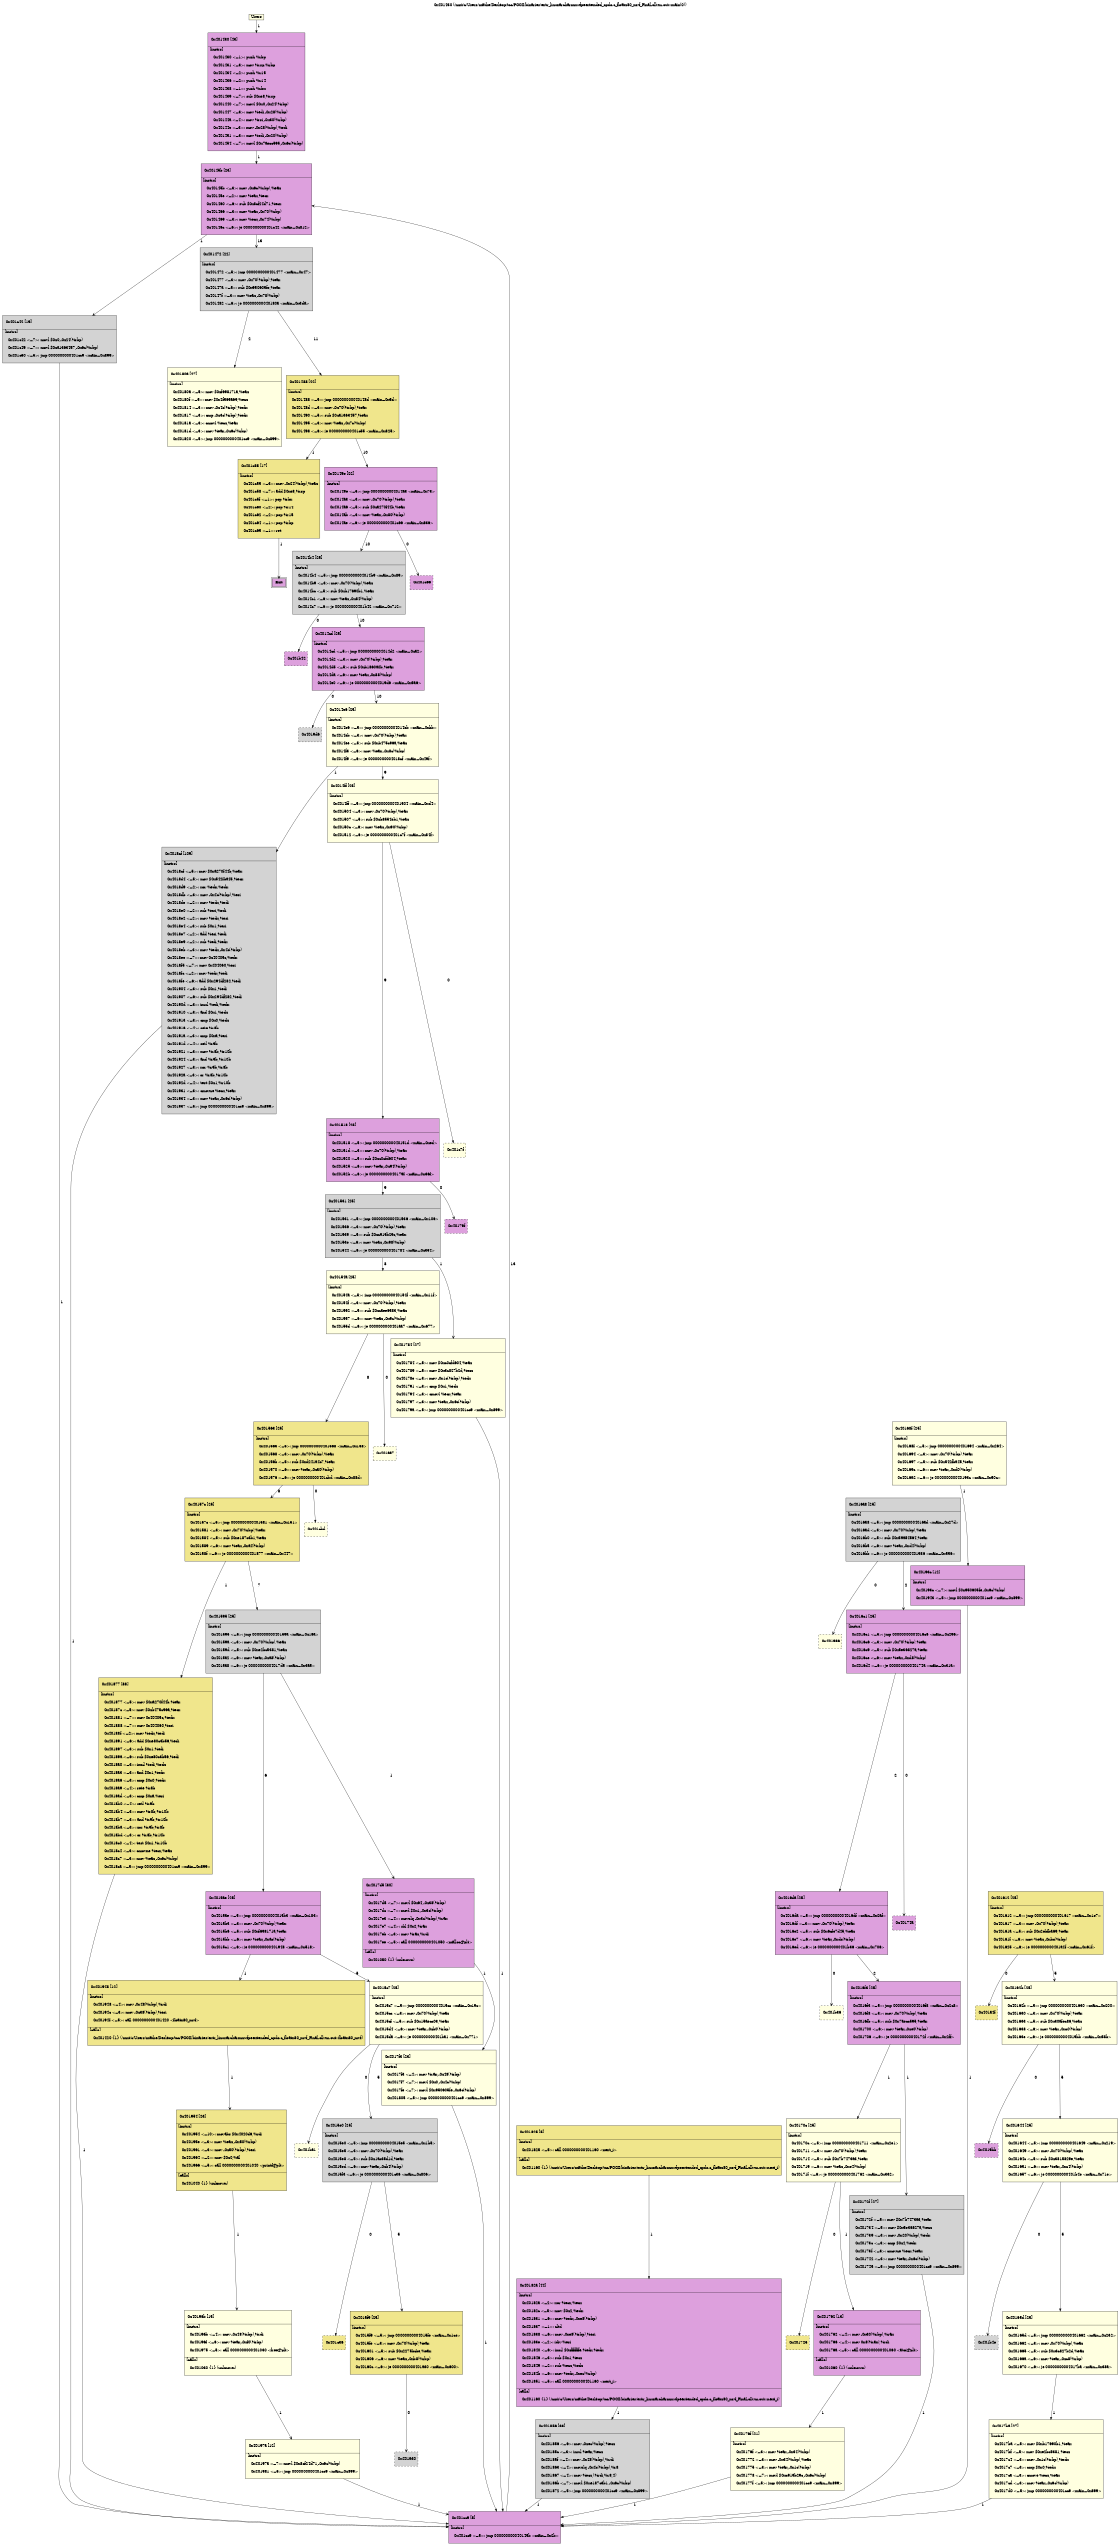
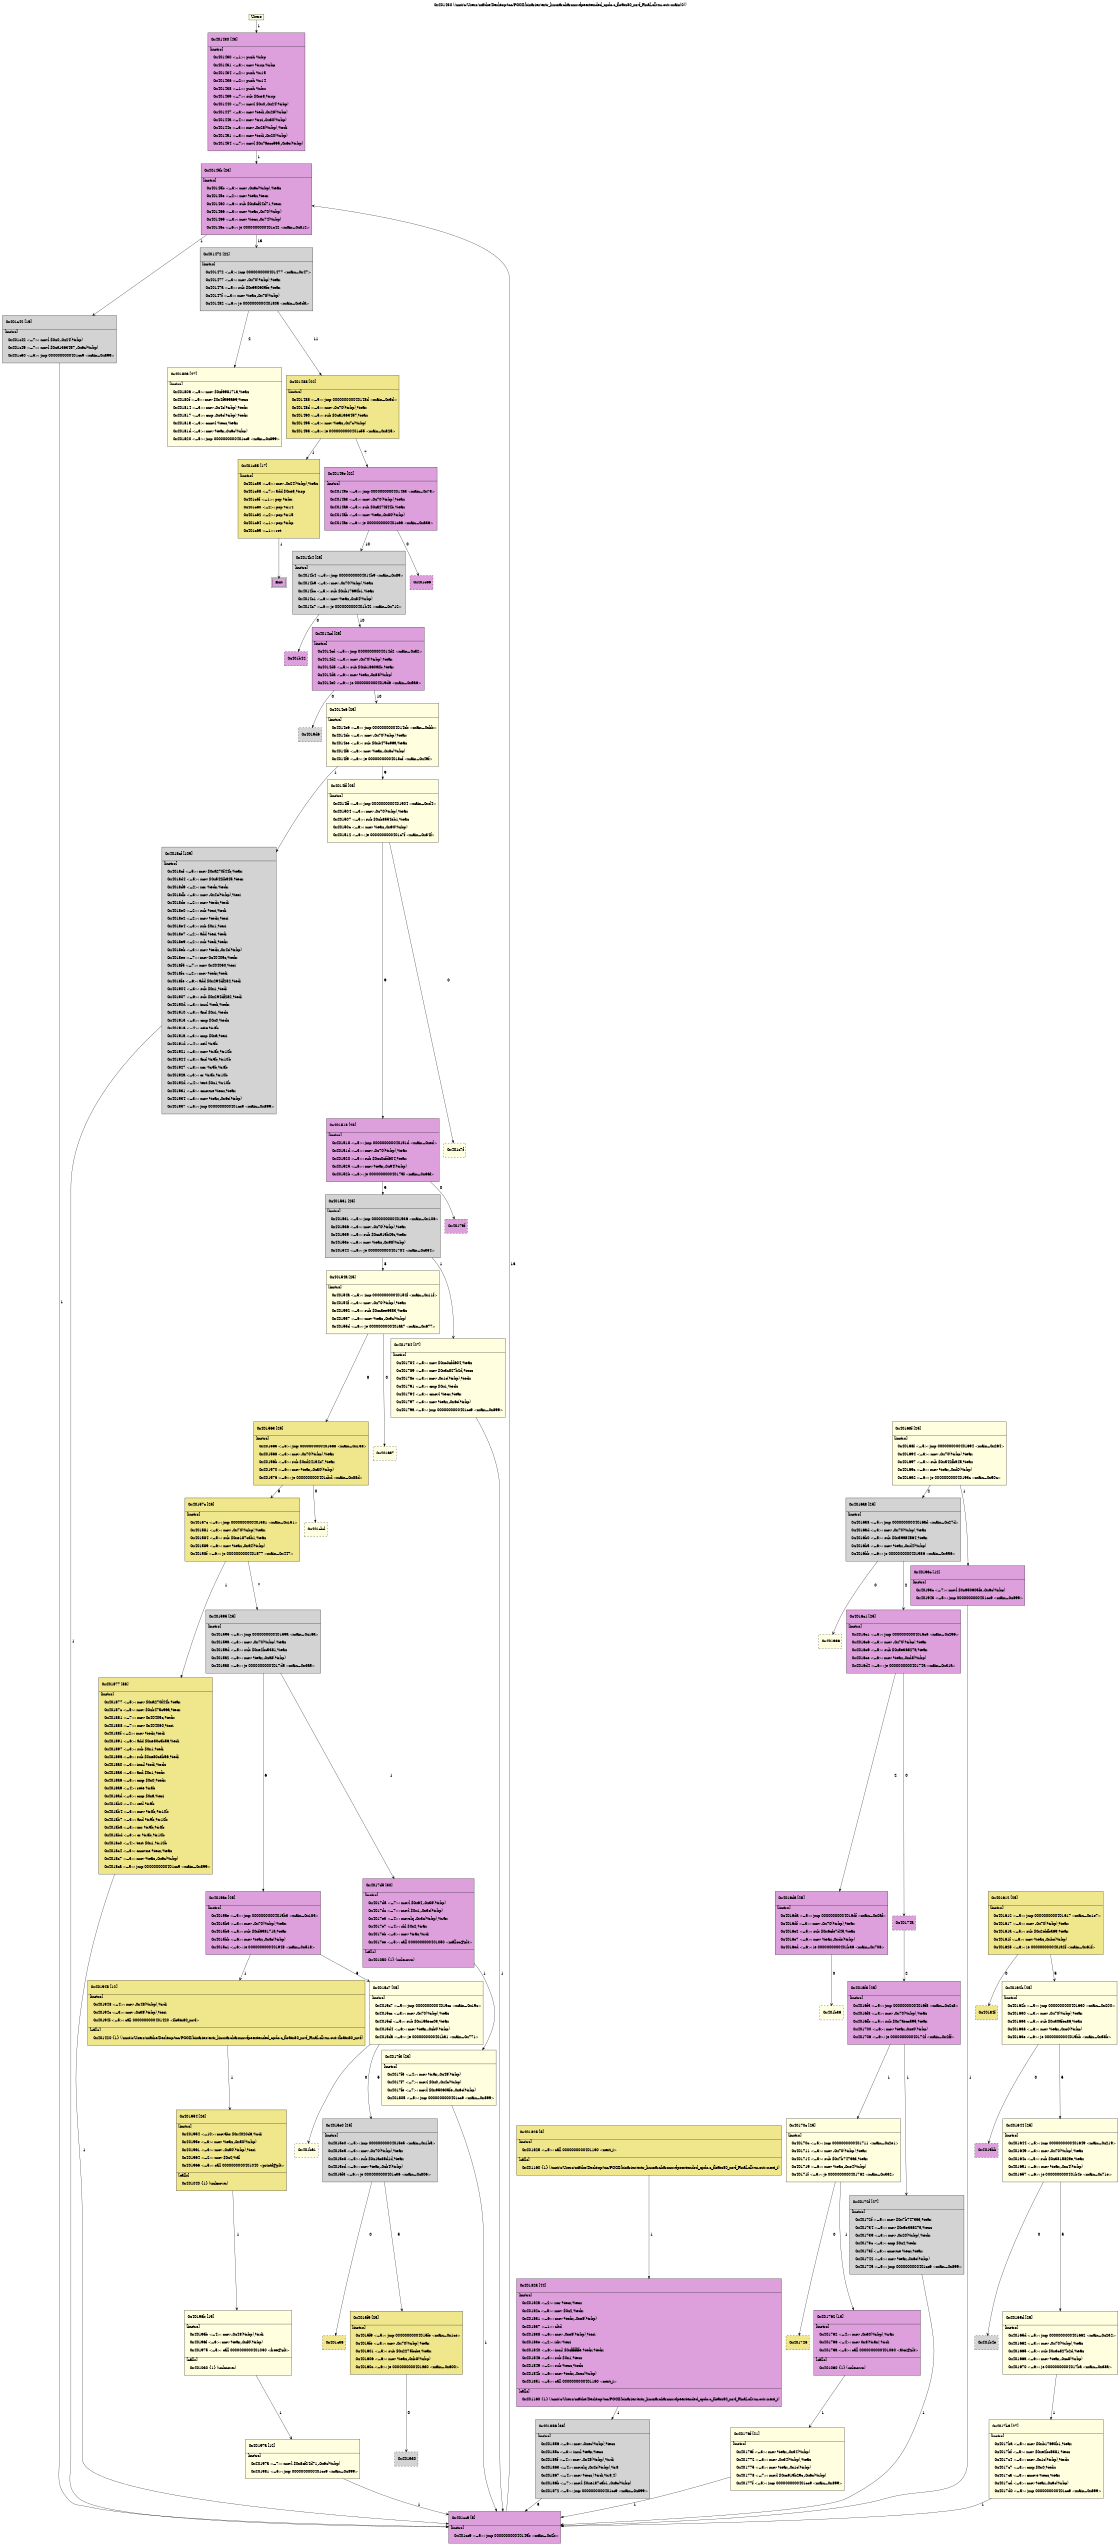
edge "0x401488 [22]" -> "0x40149e [22]": label " 10" -> " 7"
edge "0x40168f [25]" -> "0x4016a8 [25]": added, label "2"
edge "0x4016da [25]" -> "0x4016f3 [25]": now "0x40174a" -> "0x4016f3 [25]"
edge "0x401856 [33]" -> "0x401cc9 [5]": label " 1" -> " 3"
